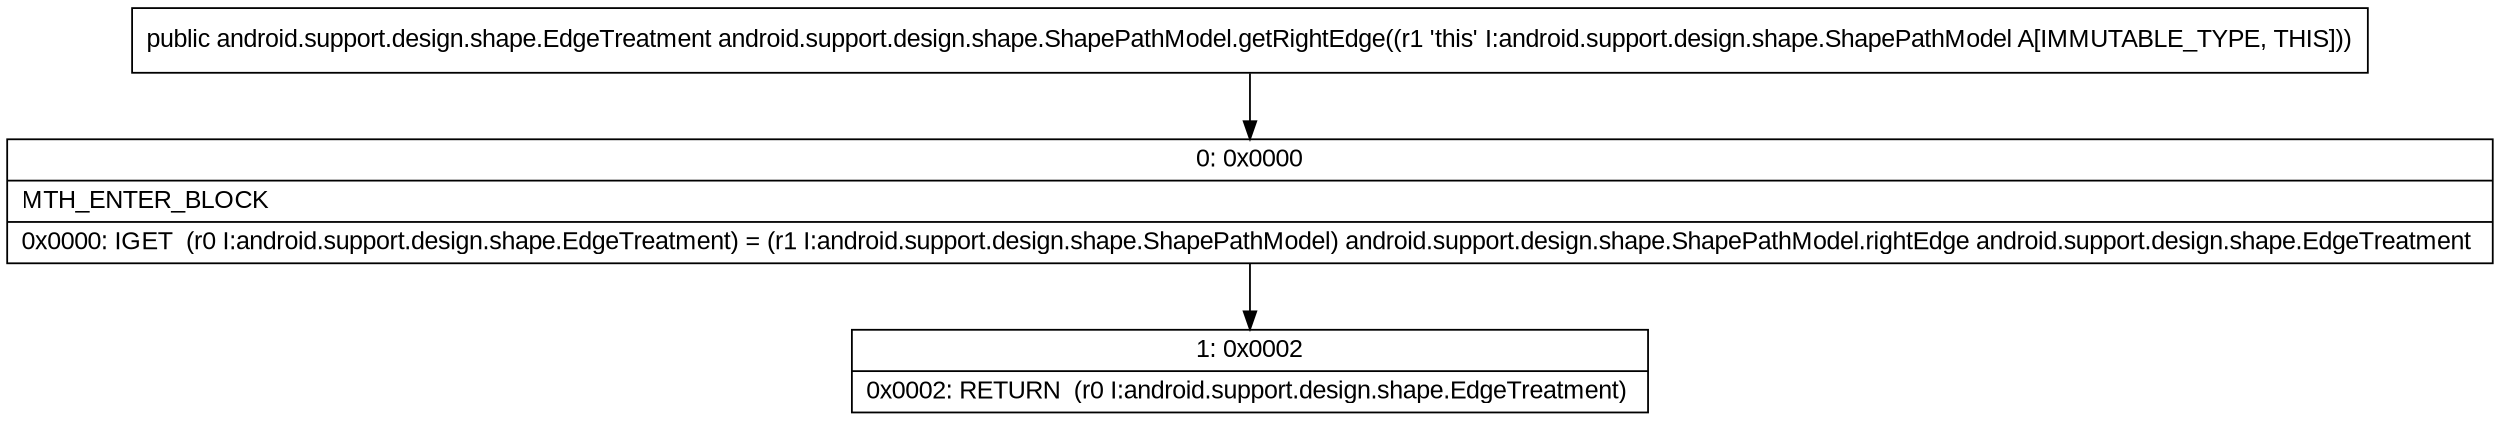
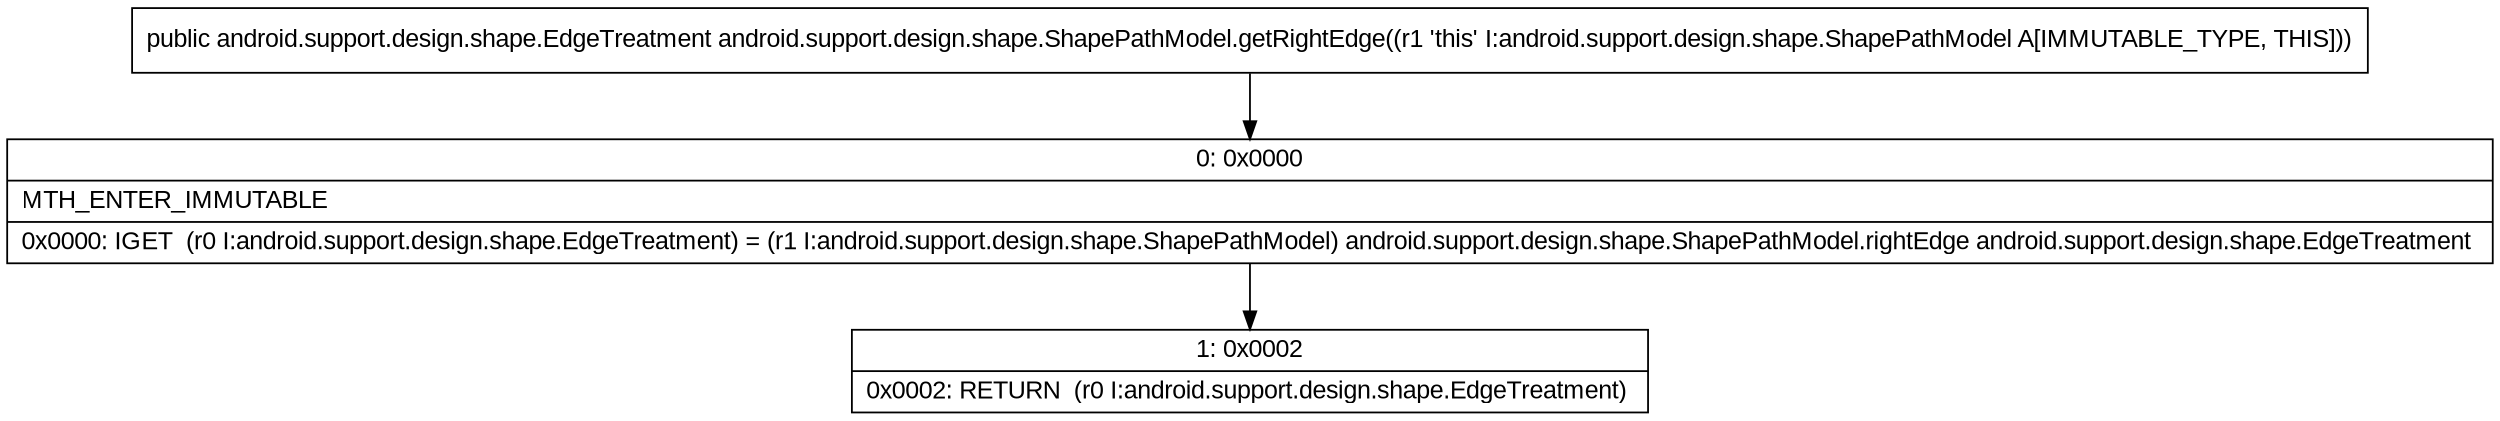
node "0: 0x0000": text "MTH_ENTER_BLOCK" -> "MTH_ENTER_IMMUTABLE"
